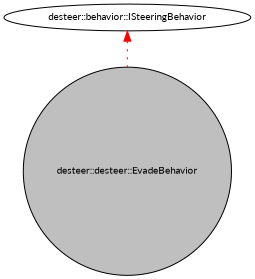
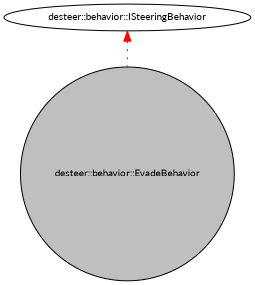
node "desteer::desteer::EvadeBehavior": label "desteer::desteer::EvadeBehavior" -> "desteer::behavior::EvadeBehavior"
